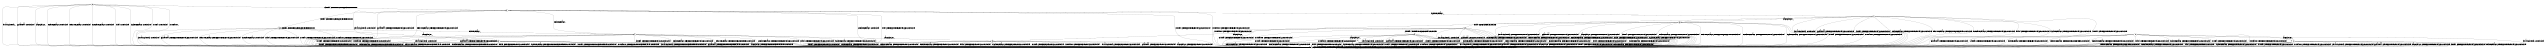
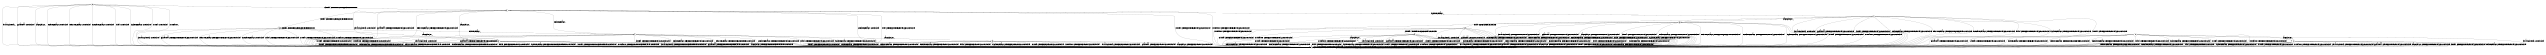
edge "2" -> "3": added, label "ChangeCipherSpec / -"
edge "8" -> "5": removed, label "ChangeCipherSpec / -"
